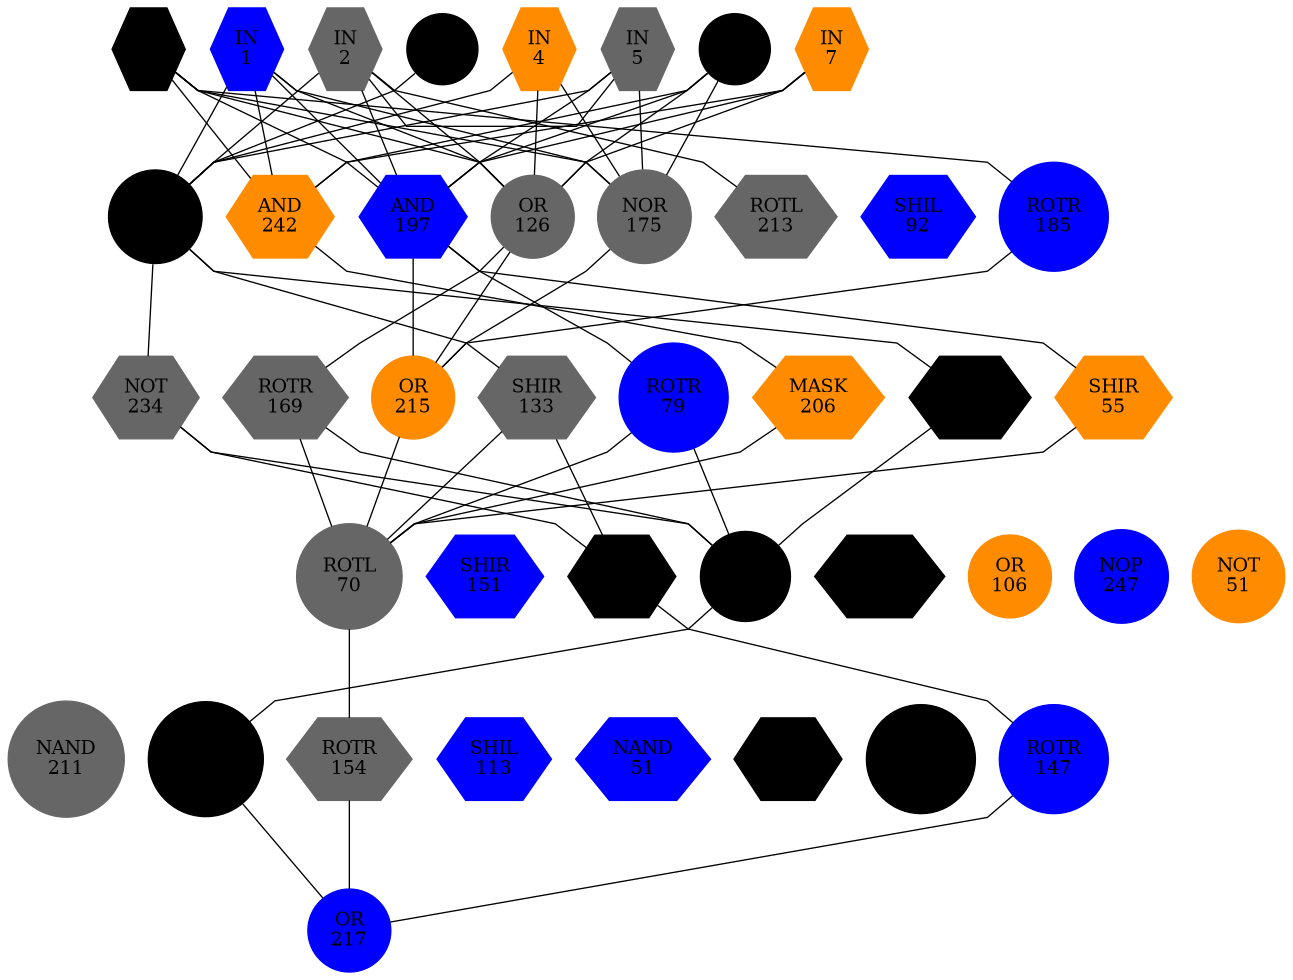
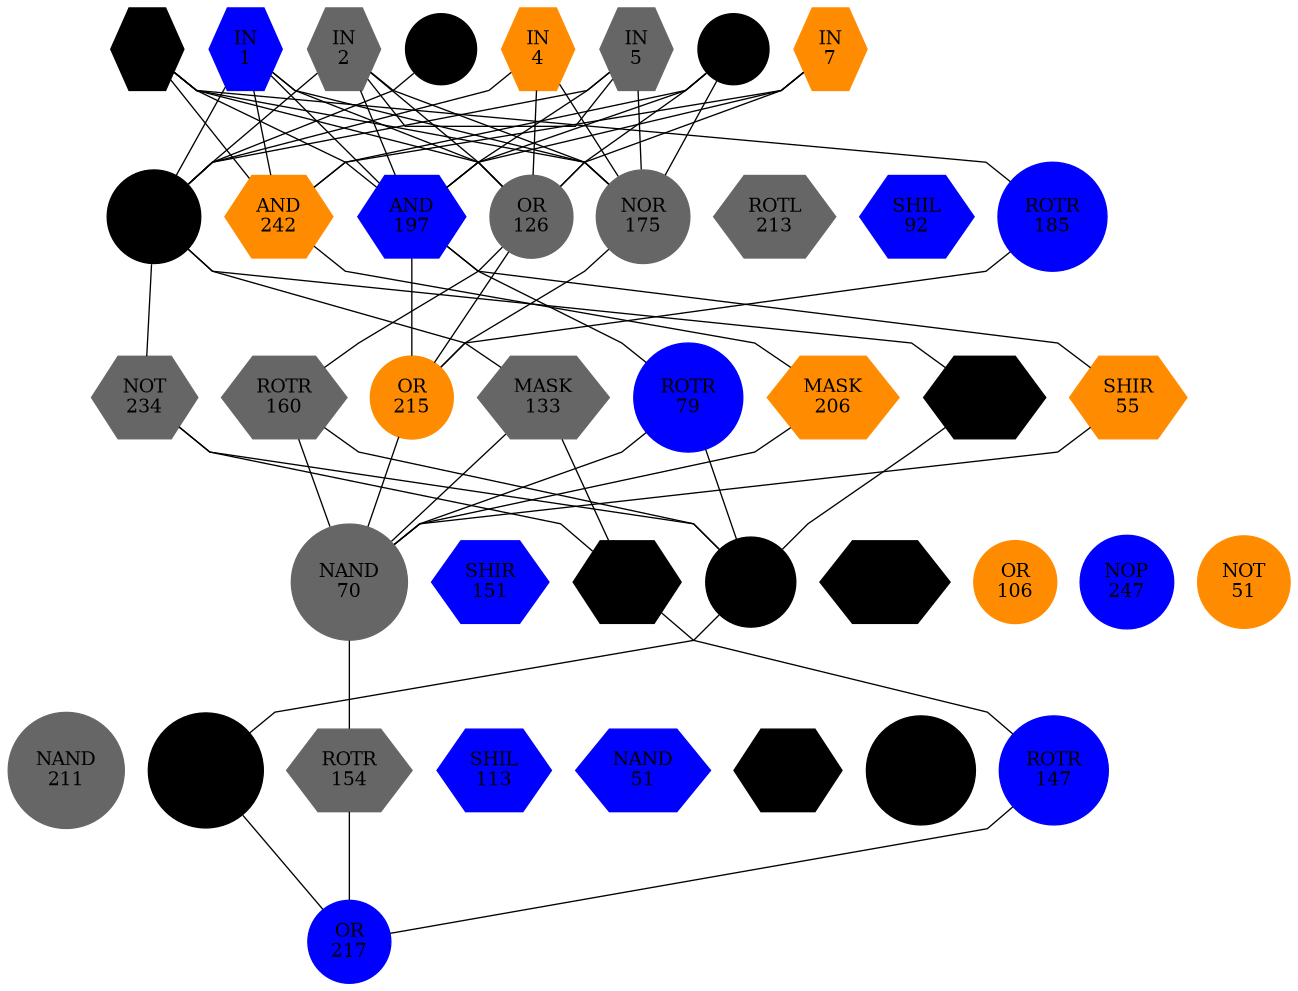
edge "IN 2" -- "ROTL 213": now "IN 2" -- "NOR 175"
node "ROTR 169": label "ROTR 169" -> "ROTR 160"
node "SHIR 133": label "SHIR 133" -> "MASK 133"
node "ROTL 70": label "ROTL 70" -> "NAND 70"
